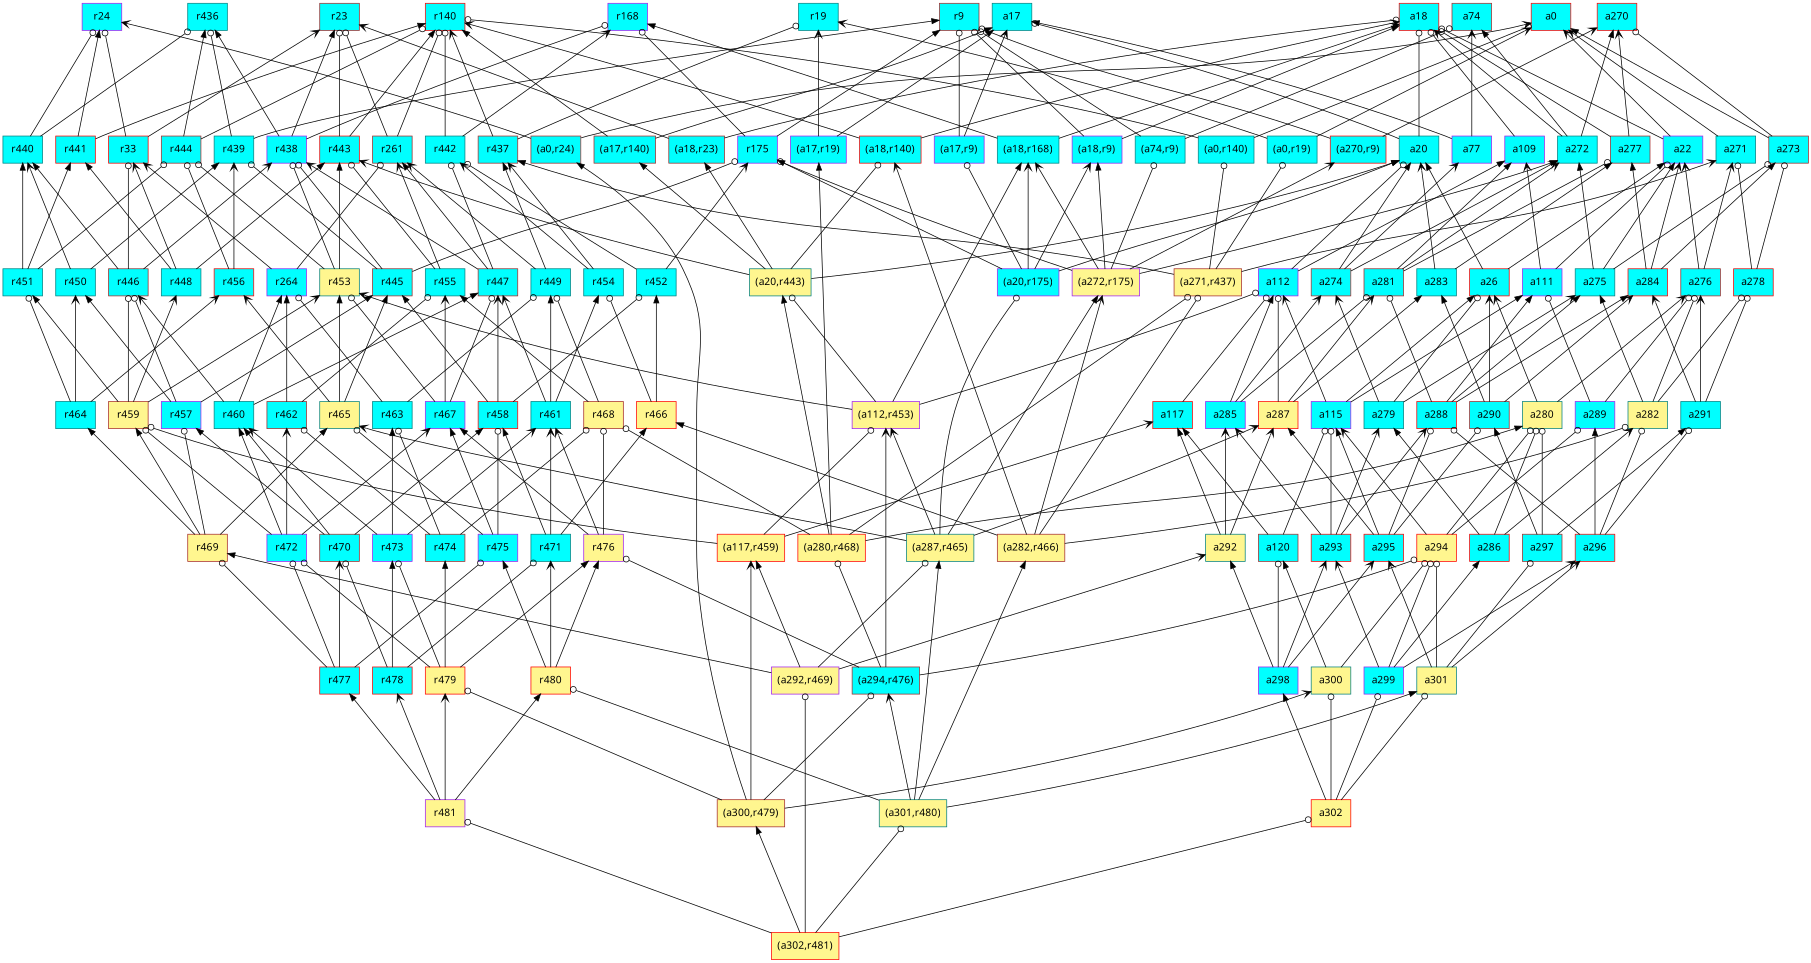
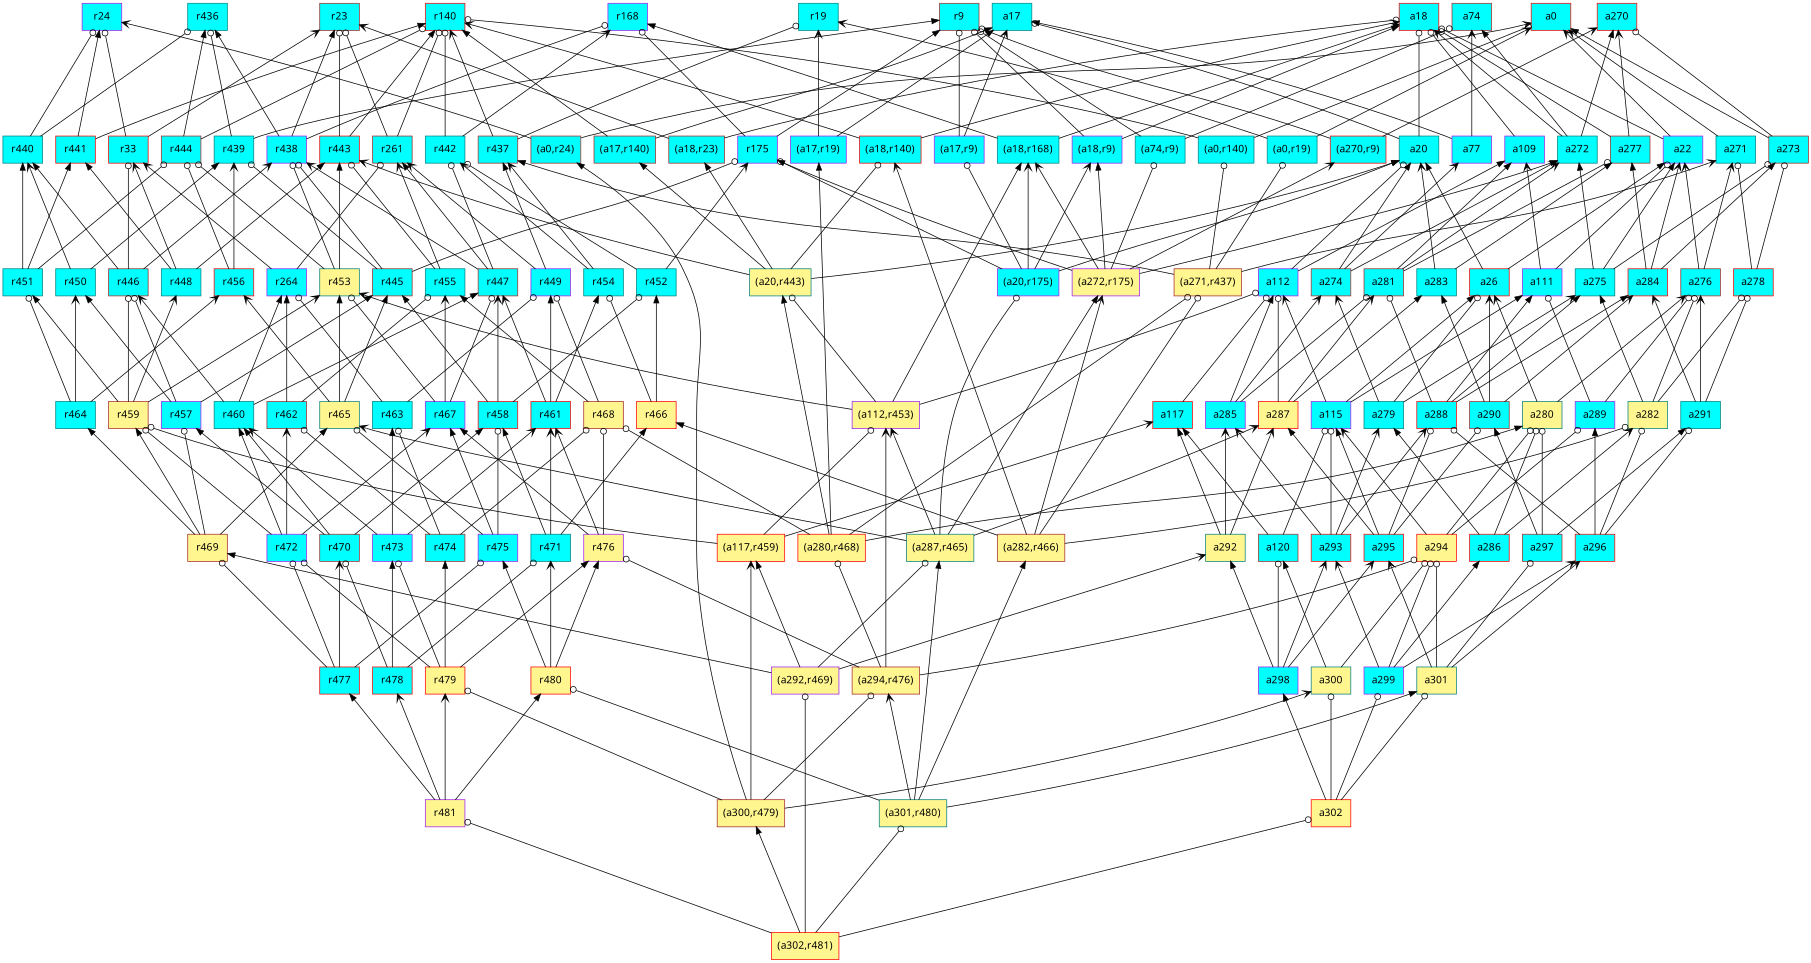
node "r449": color teal -> purple
node "r461": color teal -> red
node "(a294,r476)": fillcolor cyan -> khaki1
